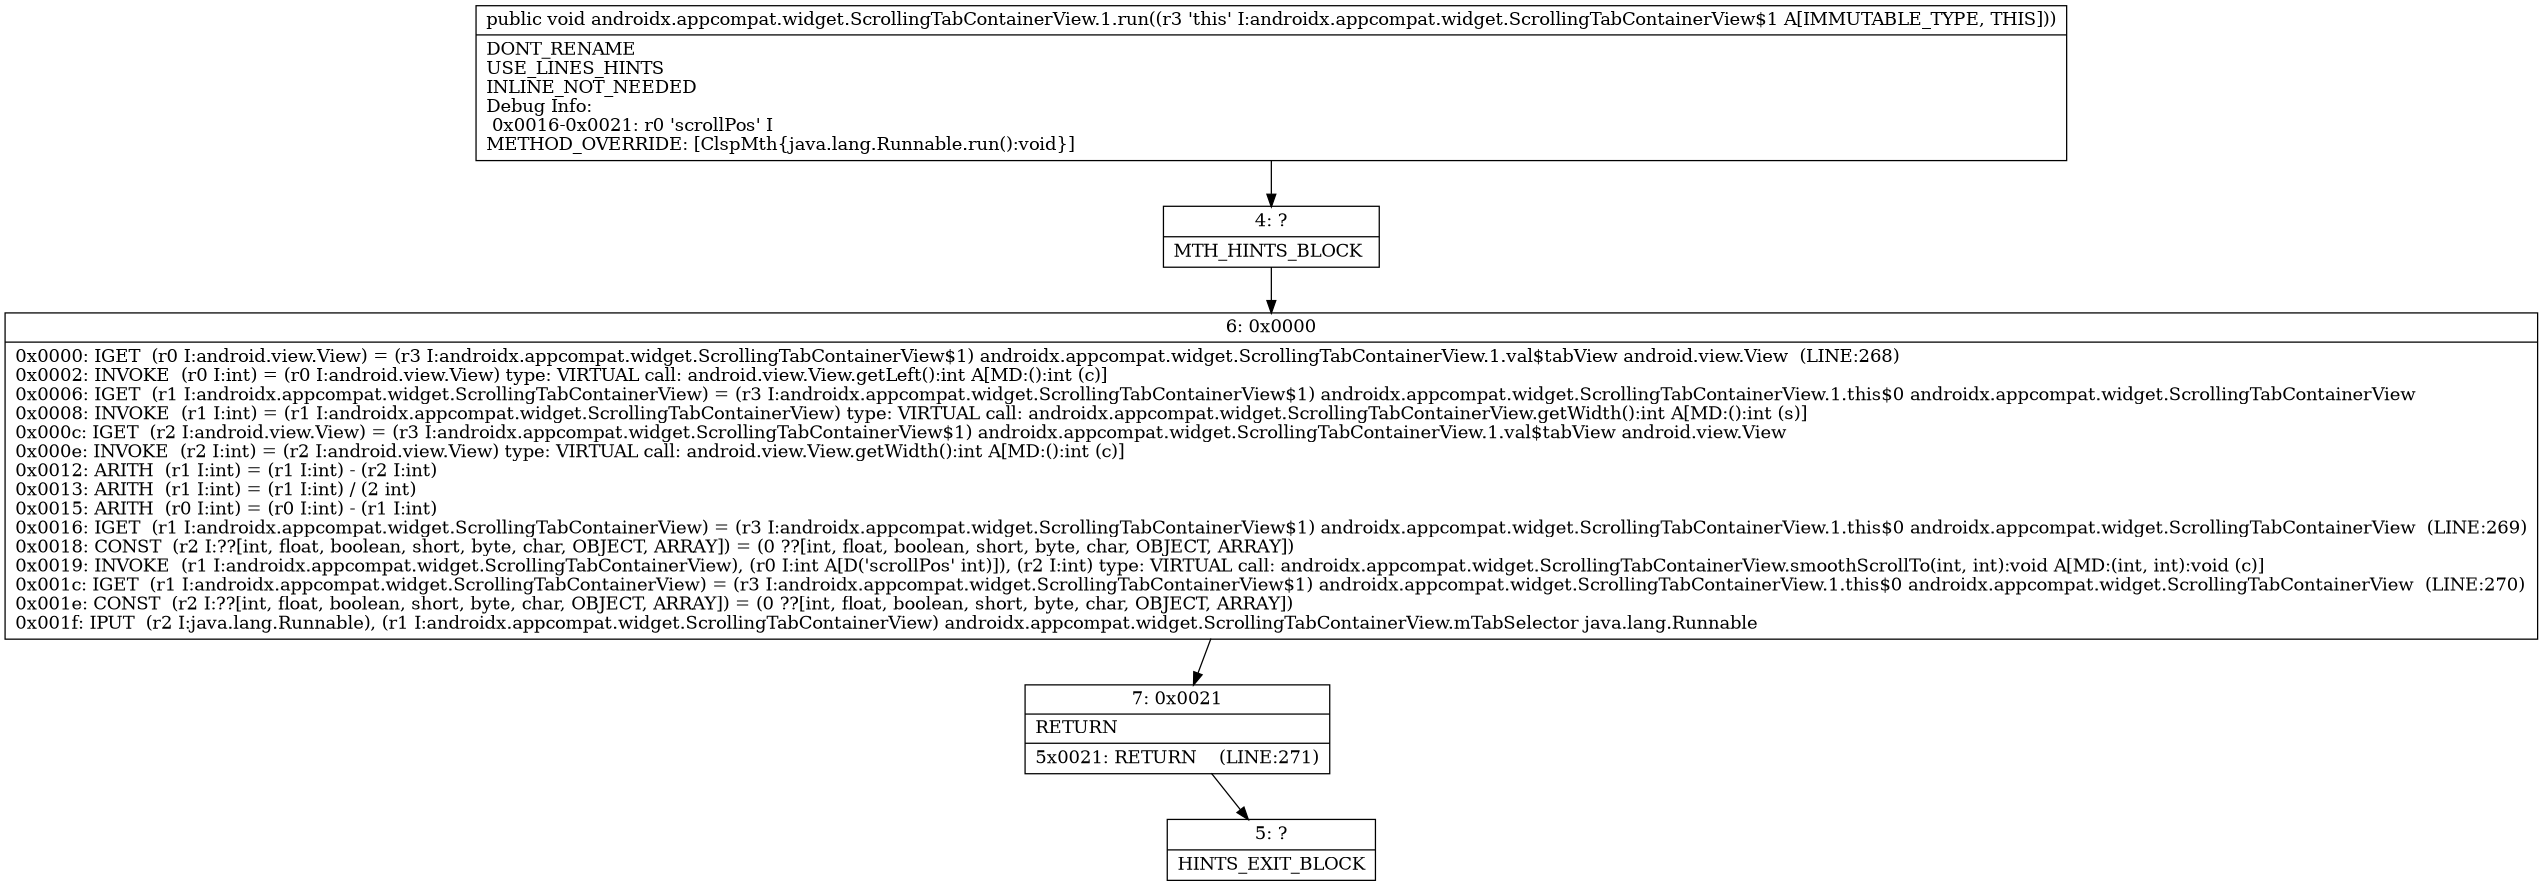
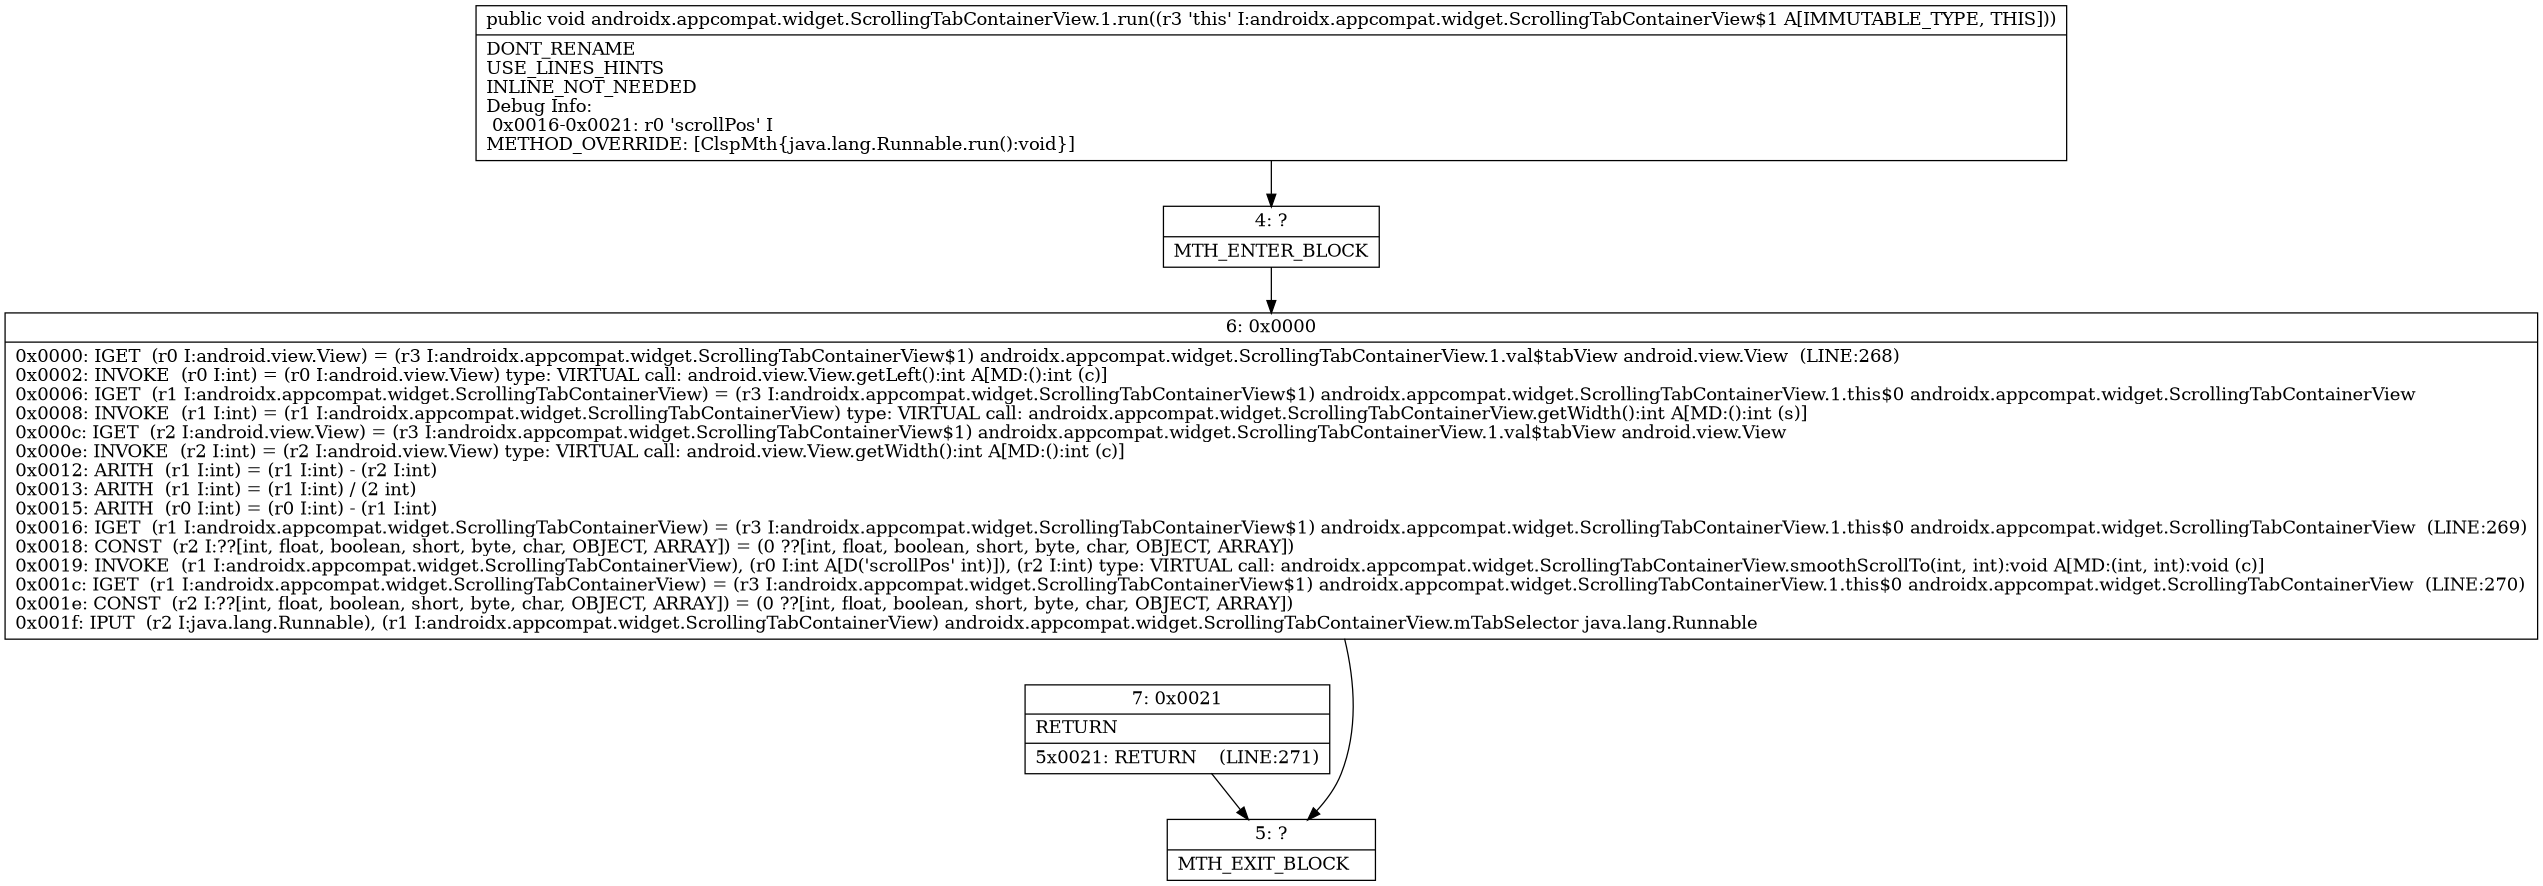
node "4: ?": text "MTH_HINTS_BLOCK" -> "MTH_ENTER_BLOCK"
edge "6: 0x0000" -> "7: 0x0021": now "6: 0x0000" -> "5: ?"
node "5: ?": text "HINTS_EXIT_BLOCK" -> "MTH_EXIT_BLOCK"
